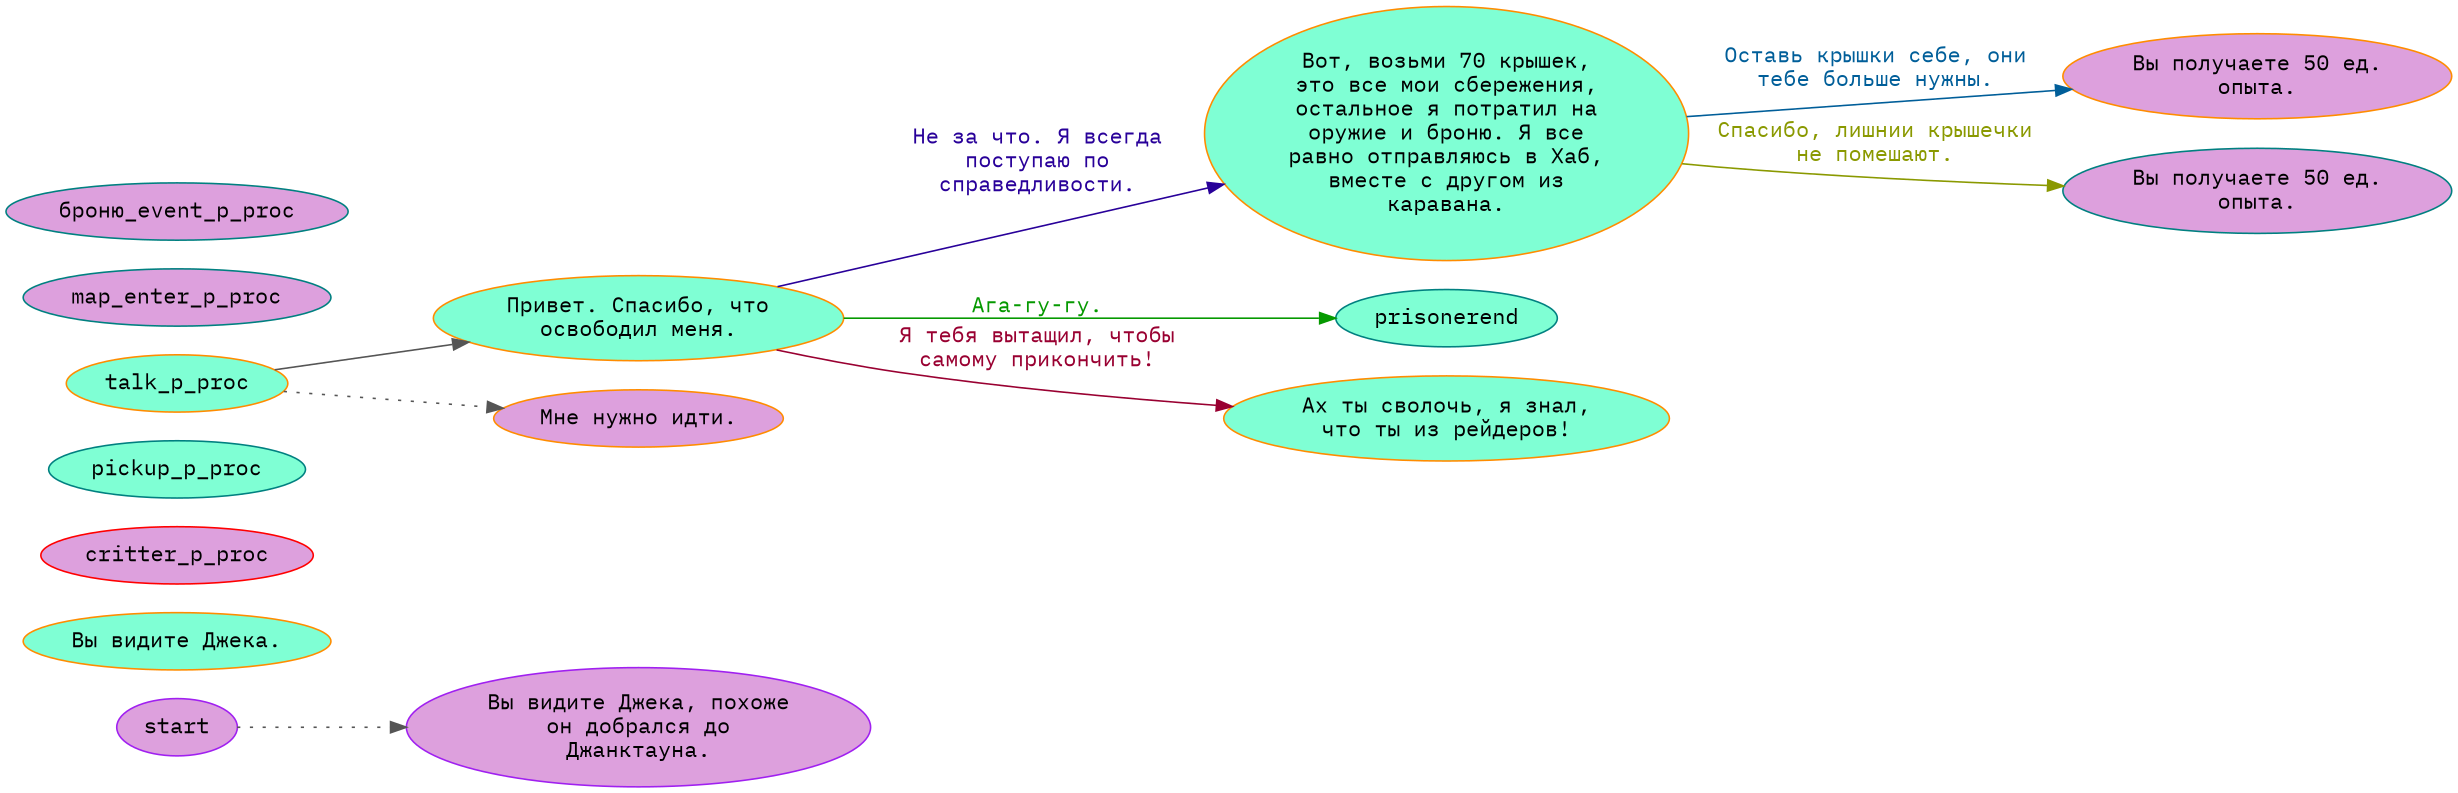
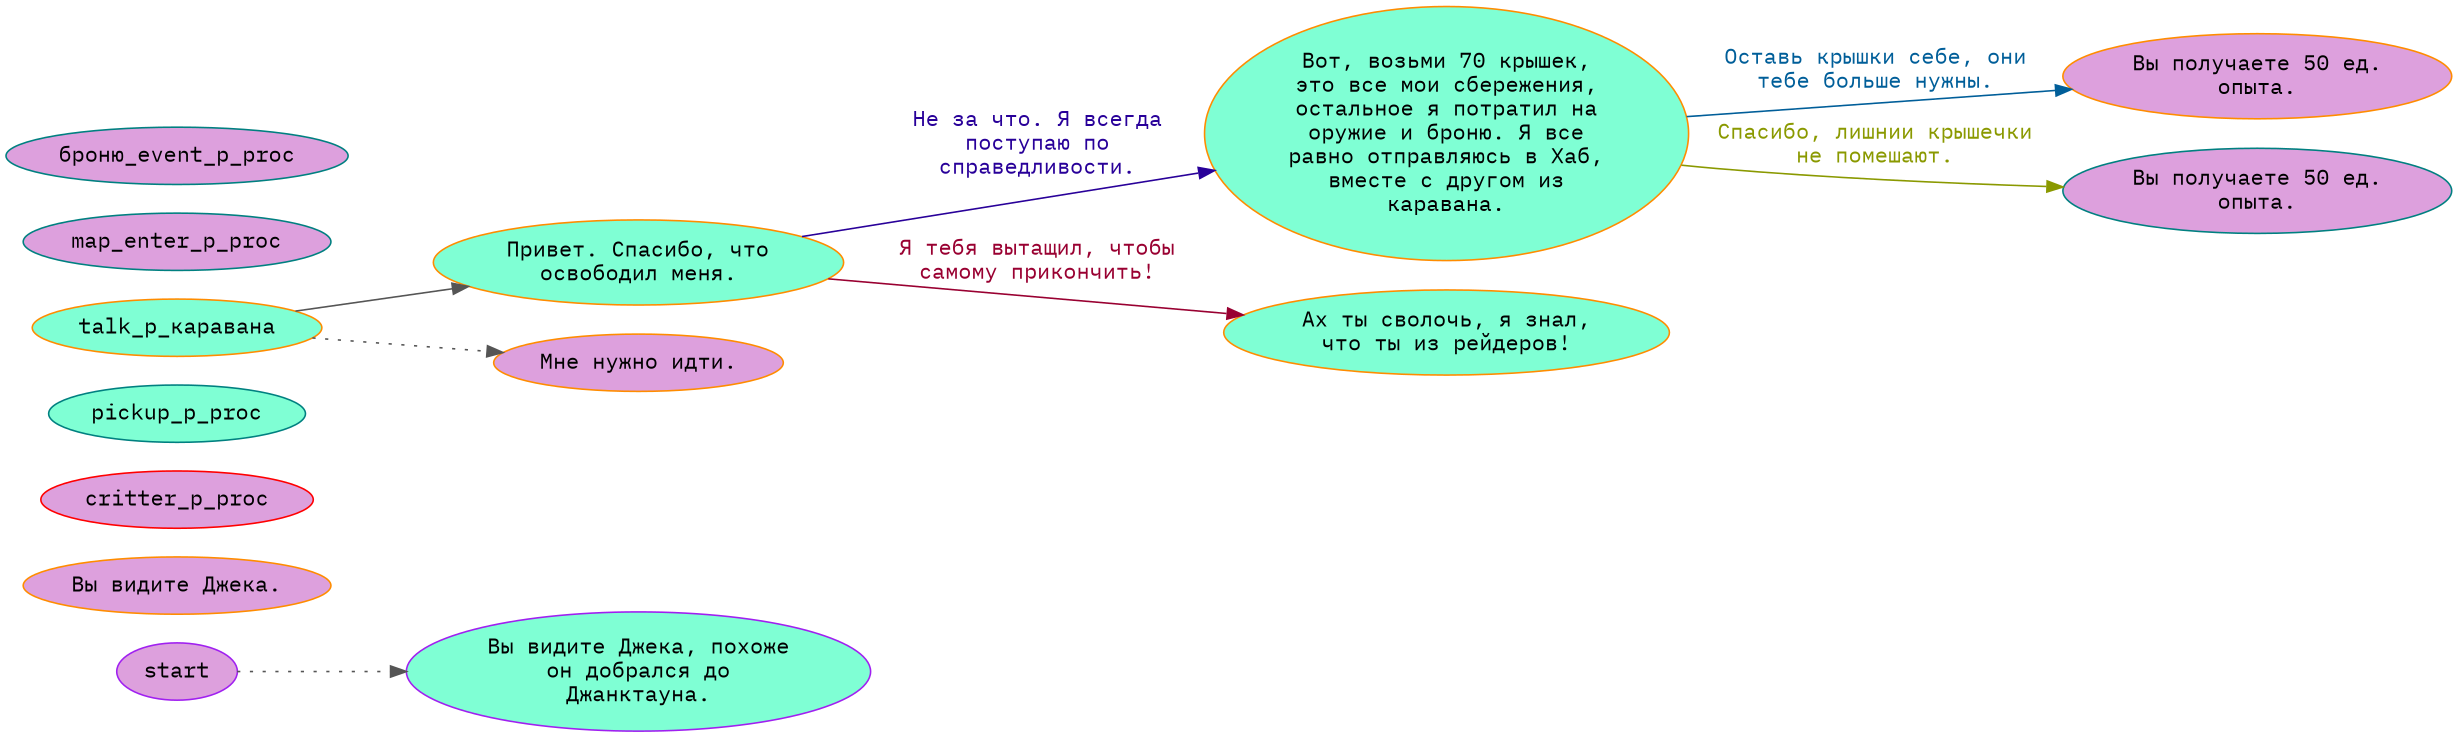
node "prisonerend": removed
node "talk_p_proc": label "talk_p_proc" -> "talk_p_каравана"
node "Вы видите Джека.": fillcolor aquamarine -> plum
node "Вы видите Джека, похоже он добрался до Джанктауна.": fillcolor plum -> aquamarine
